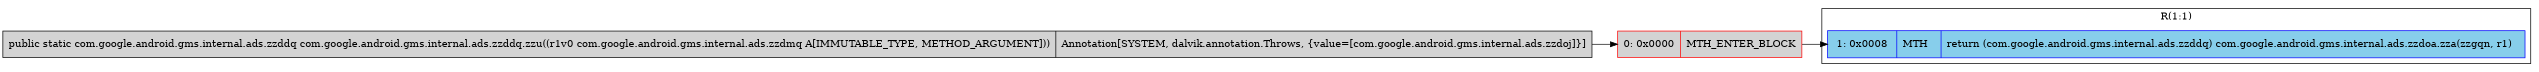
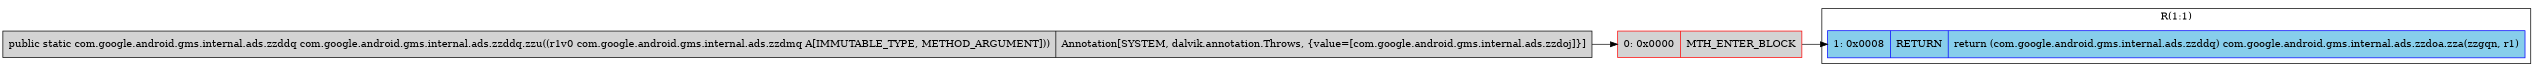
node "1: 0x0008": text "MTH" -> "RETURN"
